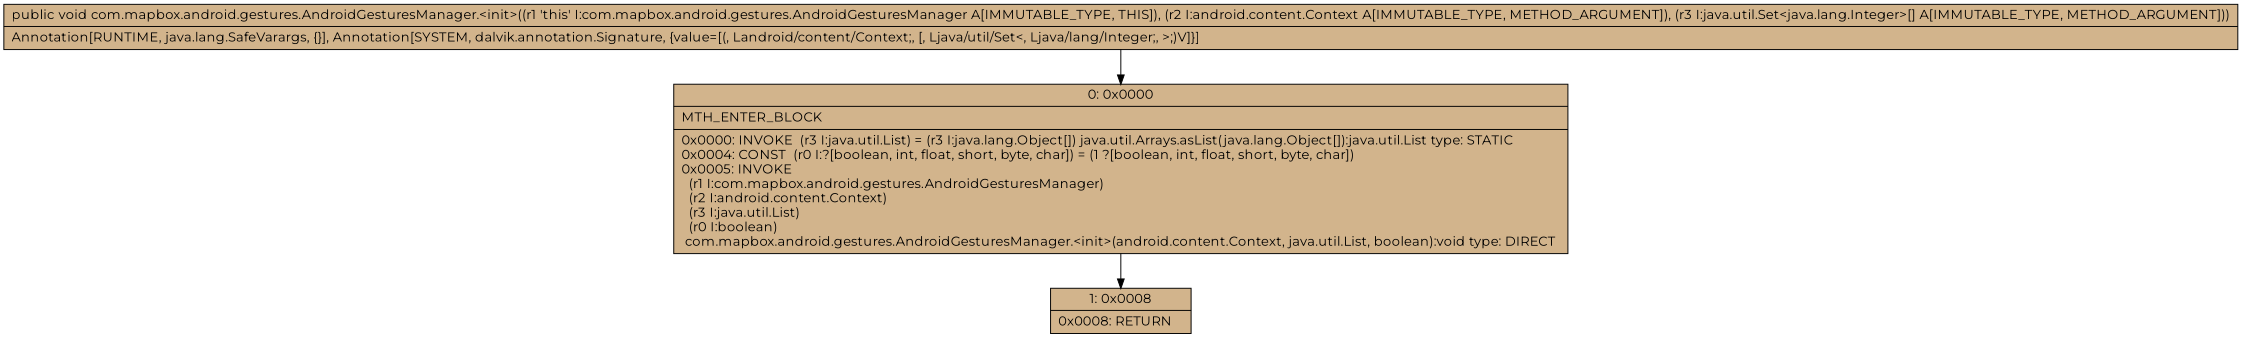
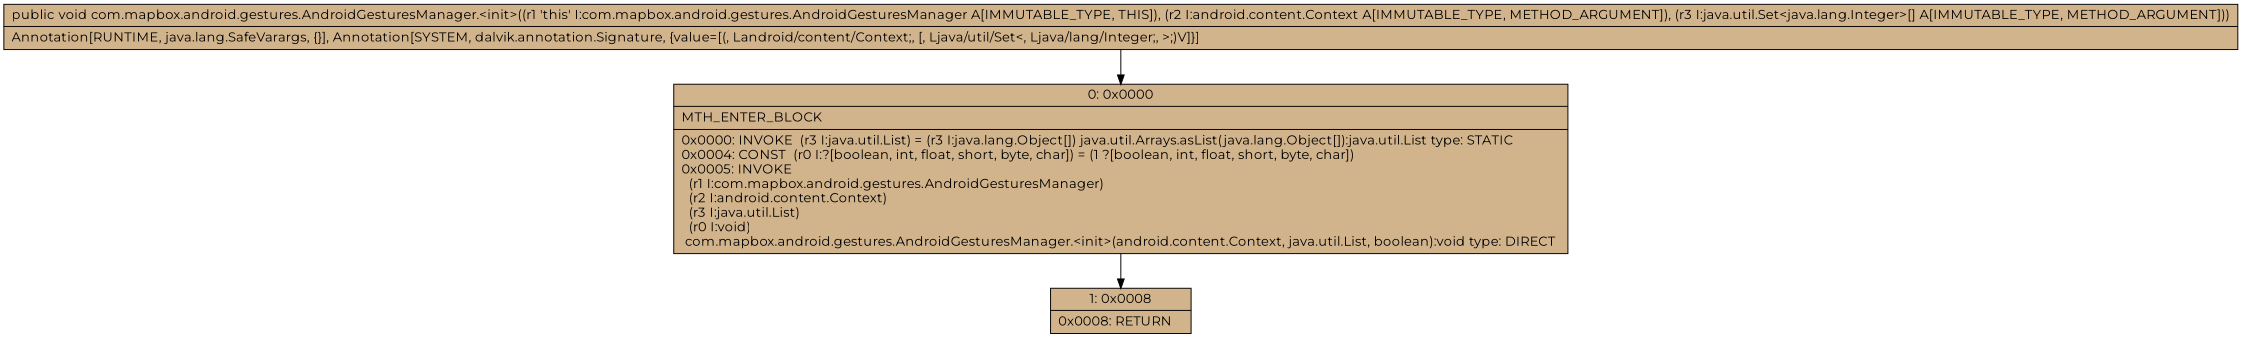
node "0: 0x0000": text "(r0 I:boolean)" -> "(r0 I:void)"
